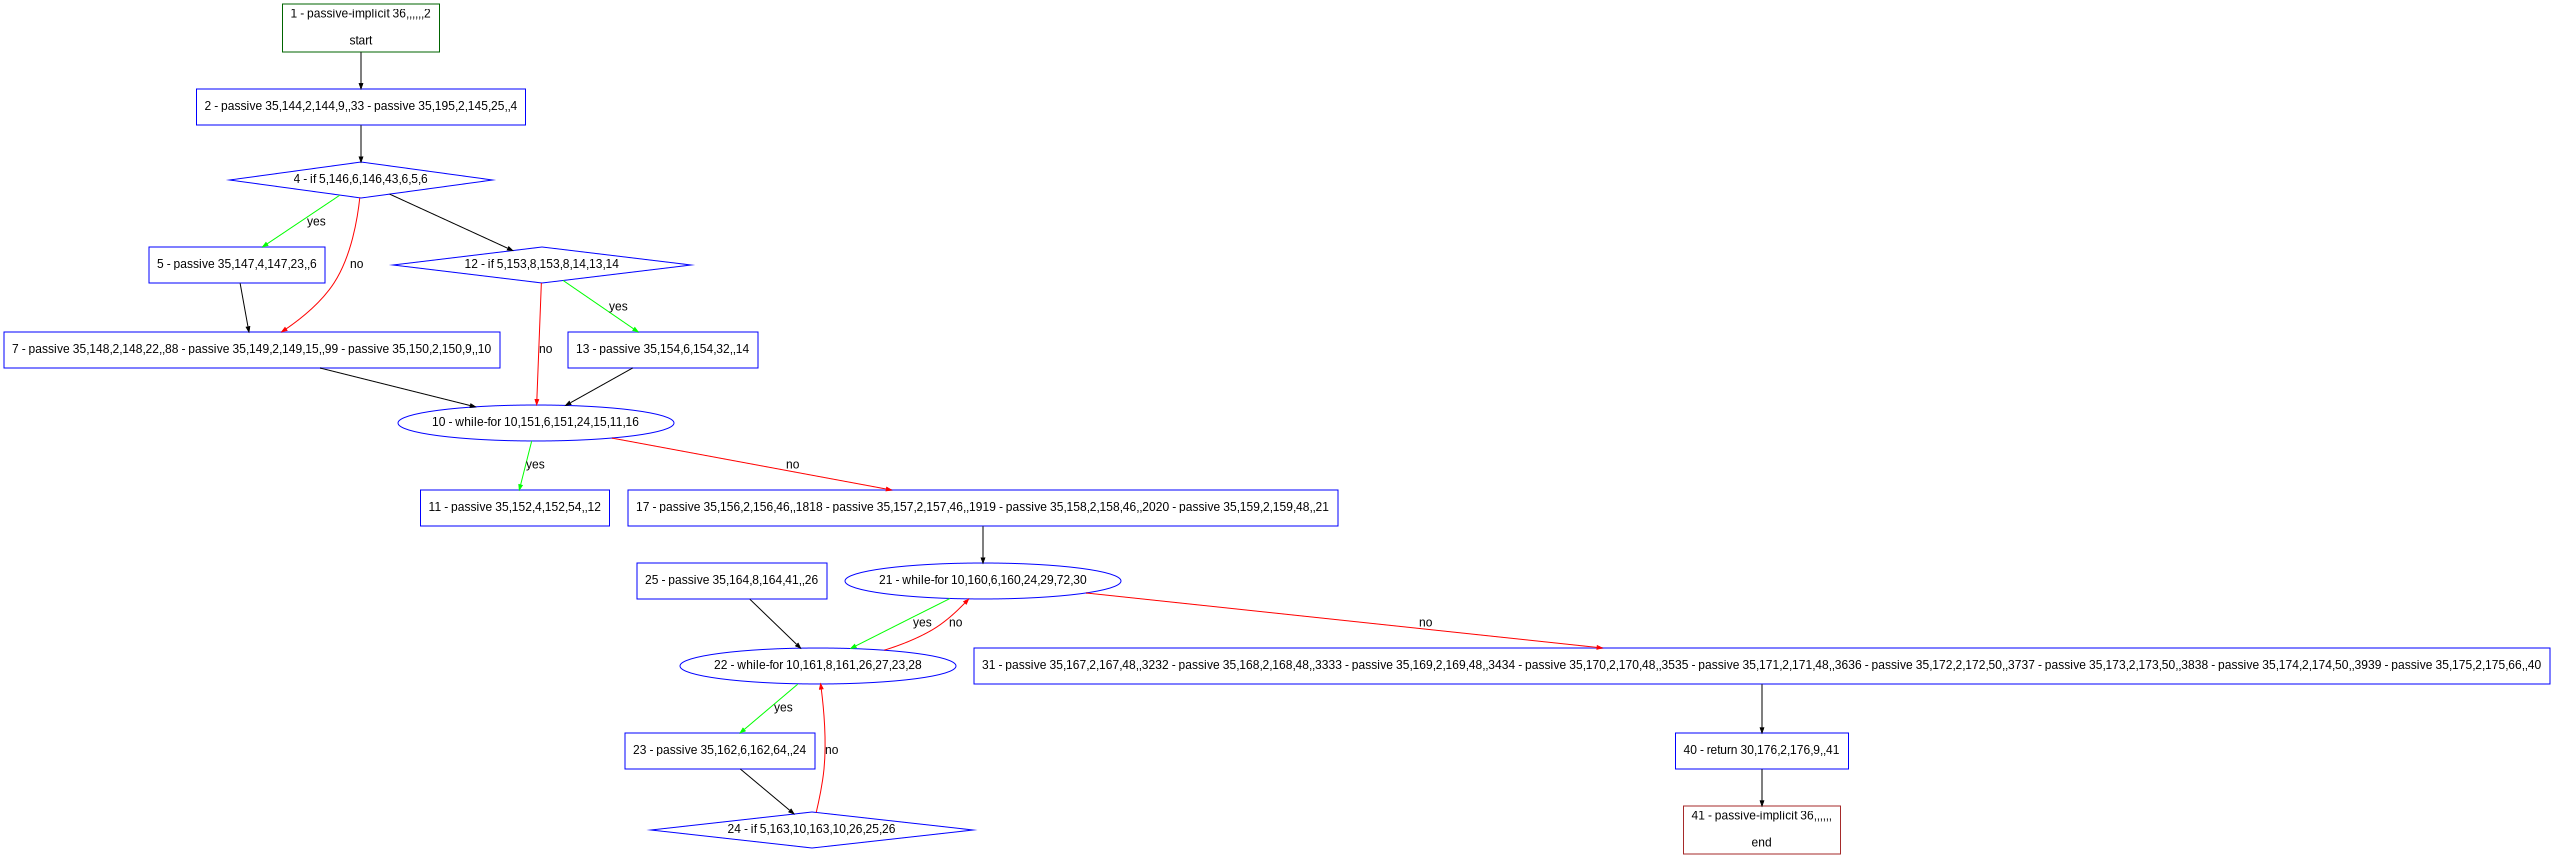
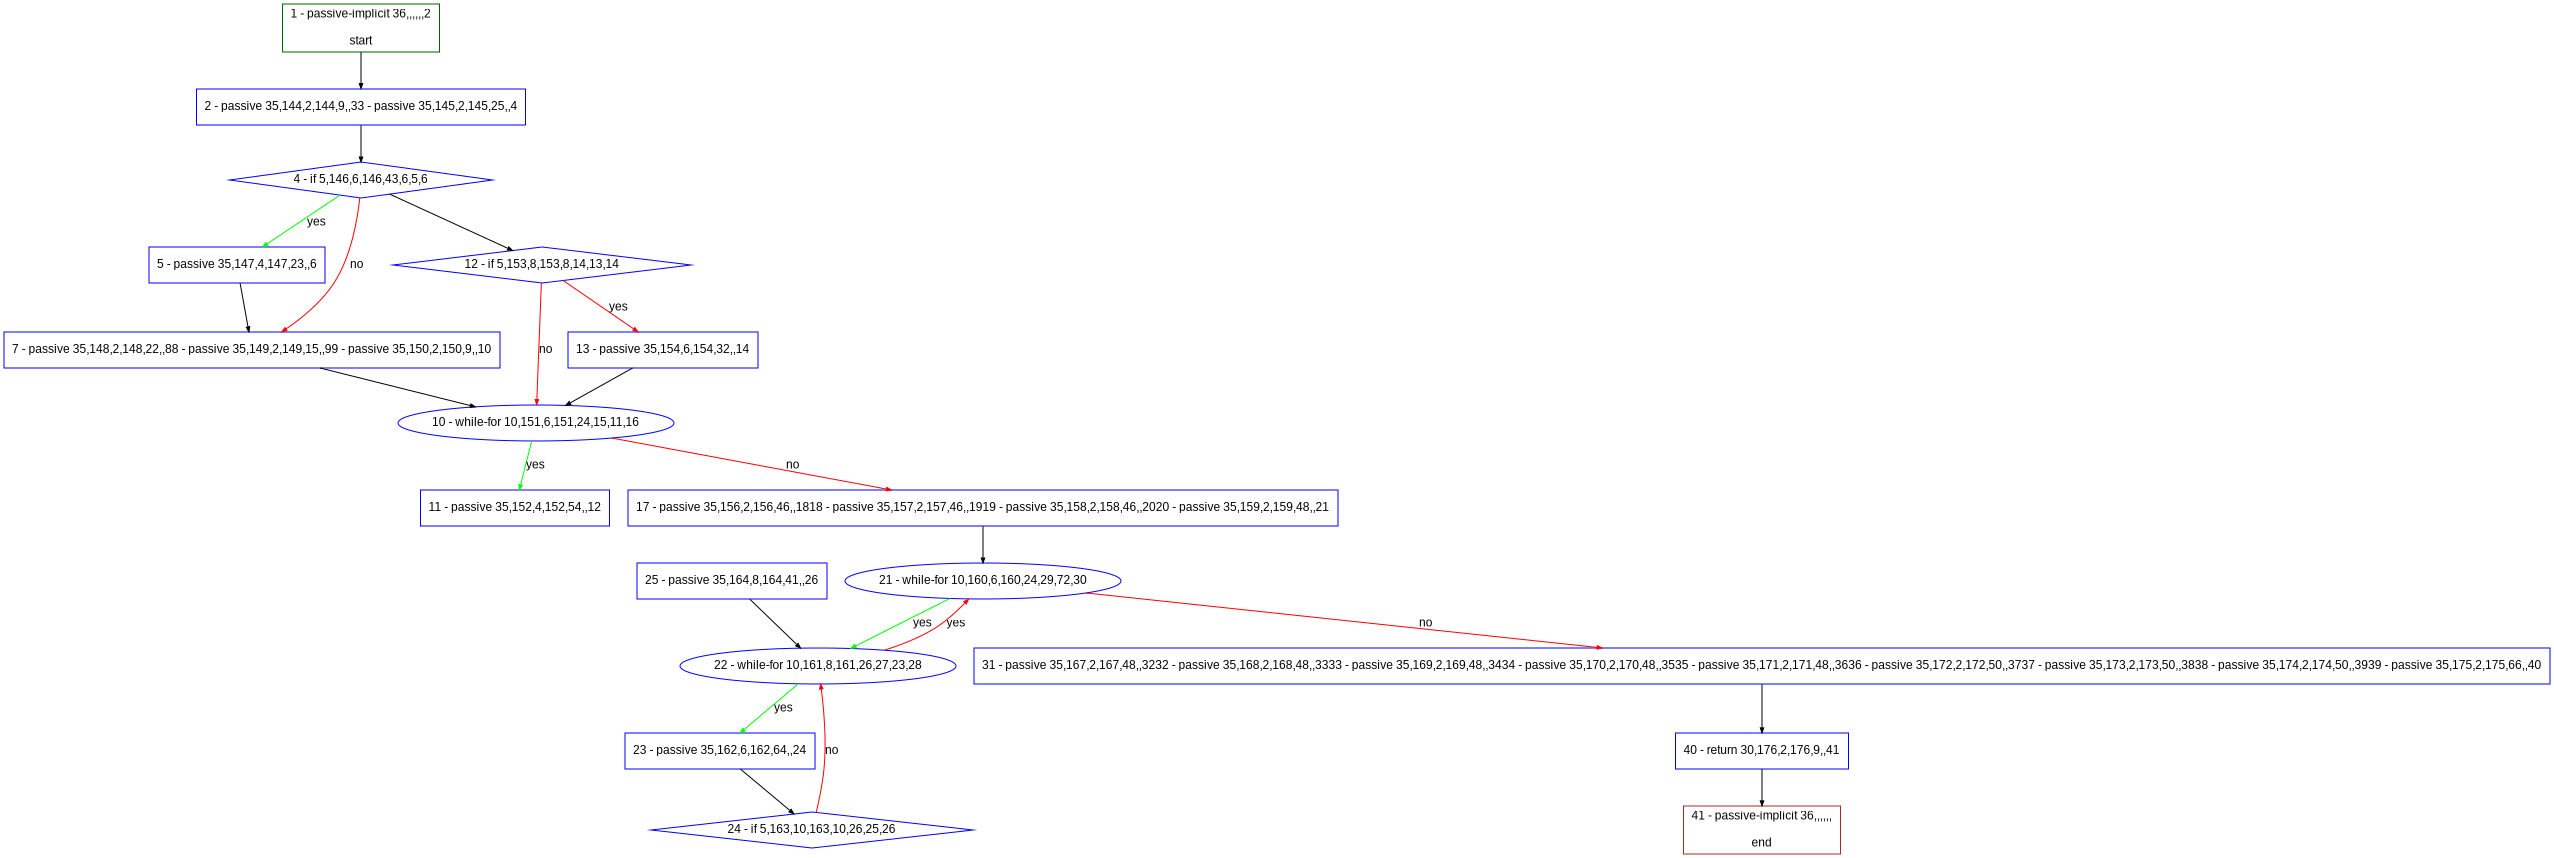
node "2 - passive 35,144,2,144,9,,33 - passive 35,195,2,145,25,,4": label "2 - passive 35,144,2,144,9,,33 - passive 35,195,2,145,25,,4" -> "2 - passive 35,144,2,144,9,,33 - passive 35,145,2,145,25,,4"
edge "12 - if 5,153,8,153,8,14,13,14" -> "13 - passive 35,154,6,154,32,,14": color #00ff00 -> #ff0000
edge "22 - while-for 10,161,8,161,26,27,23,28" -> "21 - while-for 10,160,6,160,24,29,72,30": label "no" -> "yes"
